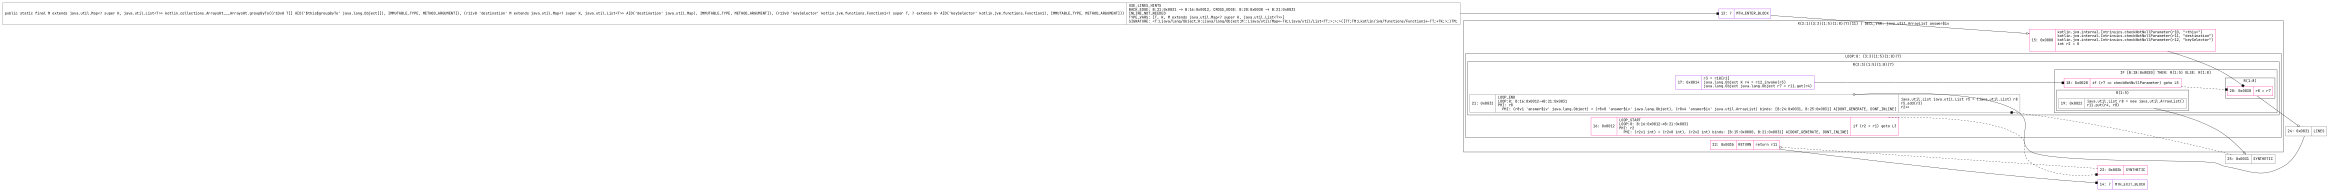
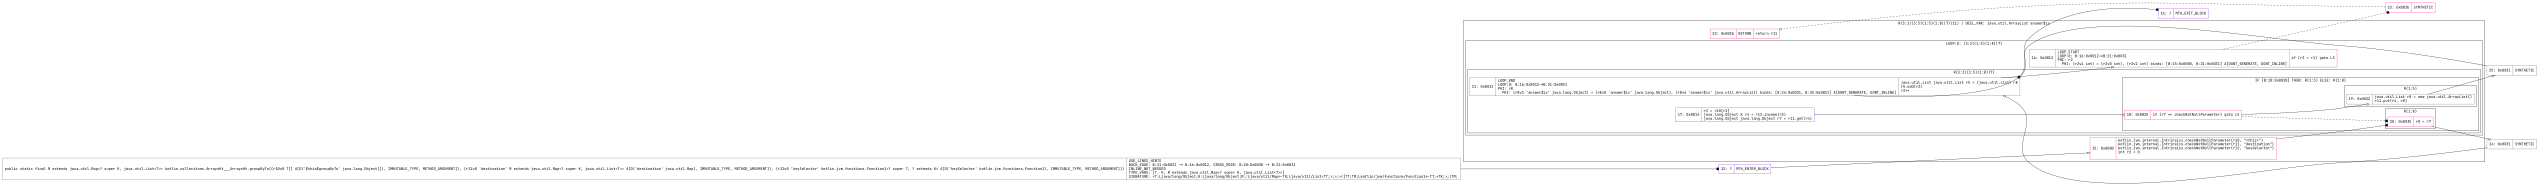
edge "21: 0x0031" -> "16: 0x0012": added
edge "17: 0x0014" -> "18: 0x0020": arrowhead box -> odot
edge "18: 0x0020" -> "19: 0x0022": added
edge "25: 0x0031" -> "21: 0x0031": style dashed -> solid
node "24: 0x0031": text "LINES" -> "SYNTHETIC"
edge "22: 0x003b" -> "14: ?": now "21: 0x0031" -> "14: ?"
